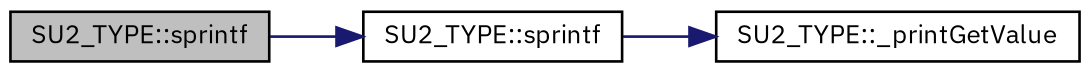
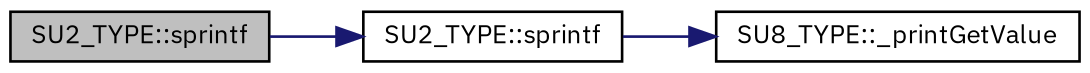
node "SU2_TYPE::_printGetValue": label "SU2_TYPE::_printGetValue" -> "SU8_TYPE::_printGetValue"
